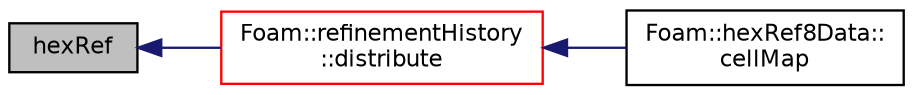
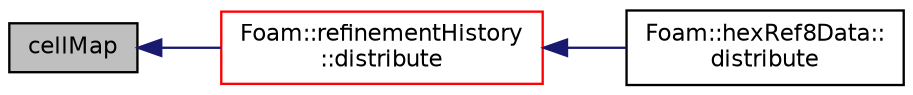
node "hexRef": label "hexRef" -> "cellMap"
node "Foam::hexRef8Data:: cellMap": label "Foam::hexRef8Data:: cellMap" -> "Foam::hexRef8Data:: distribute"
